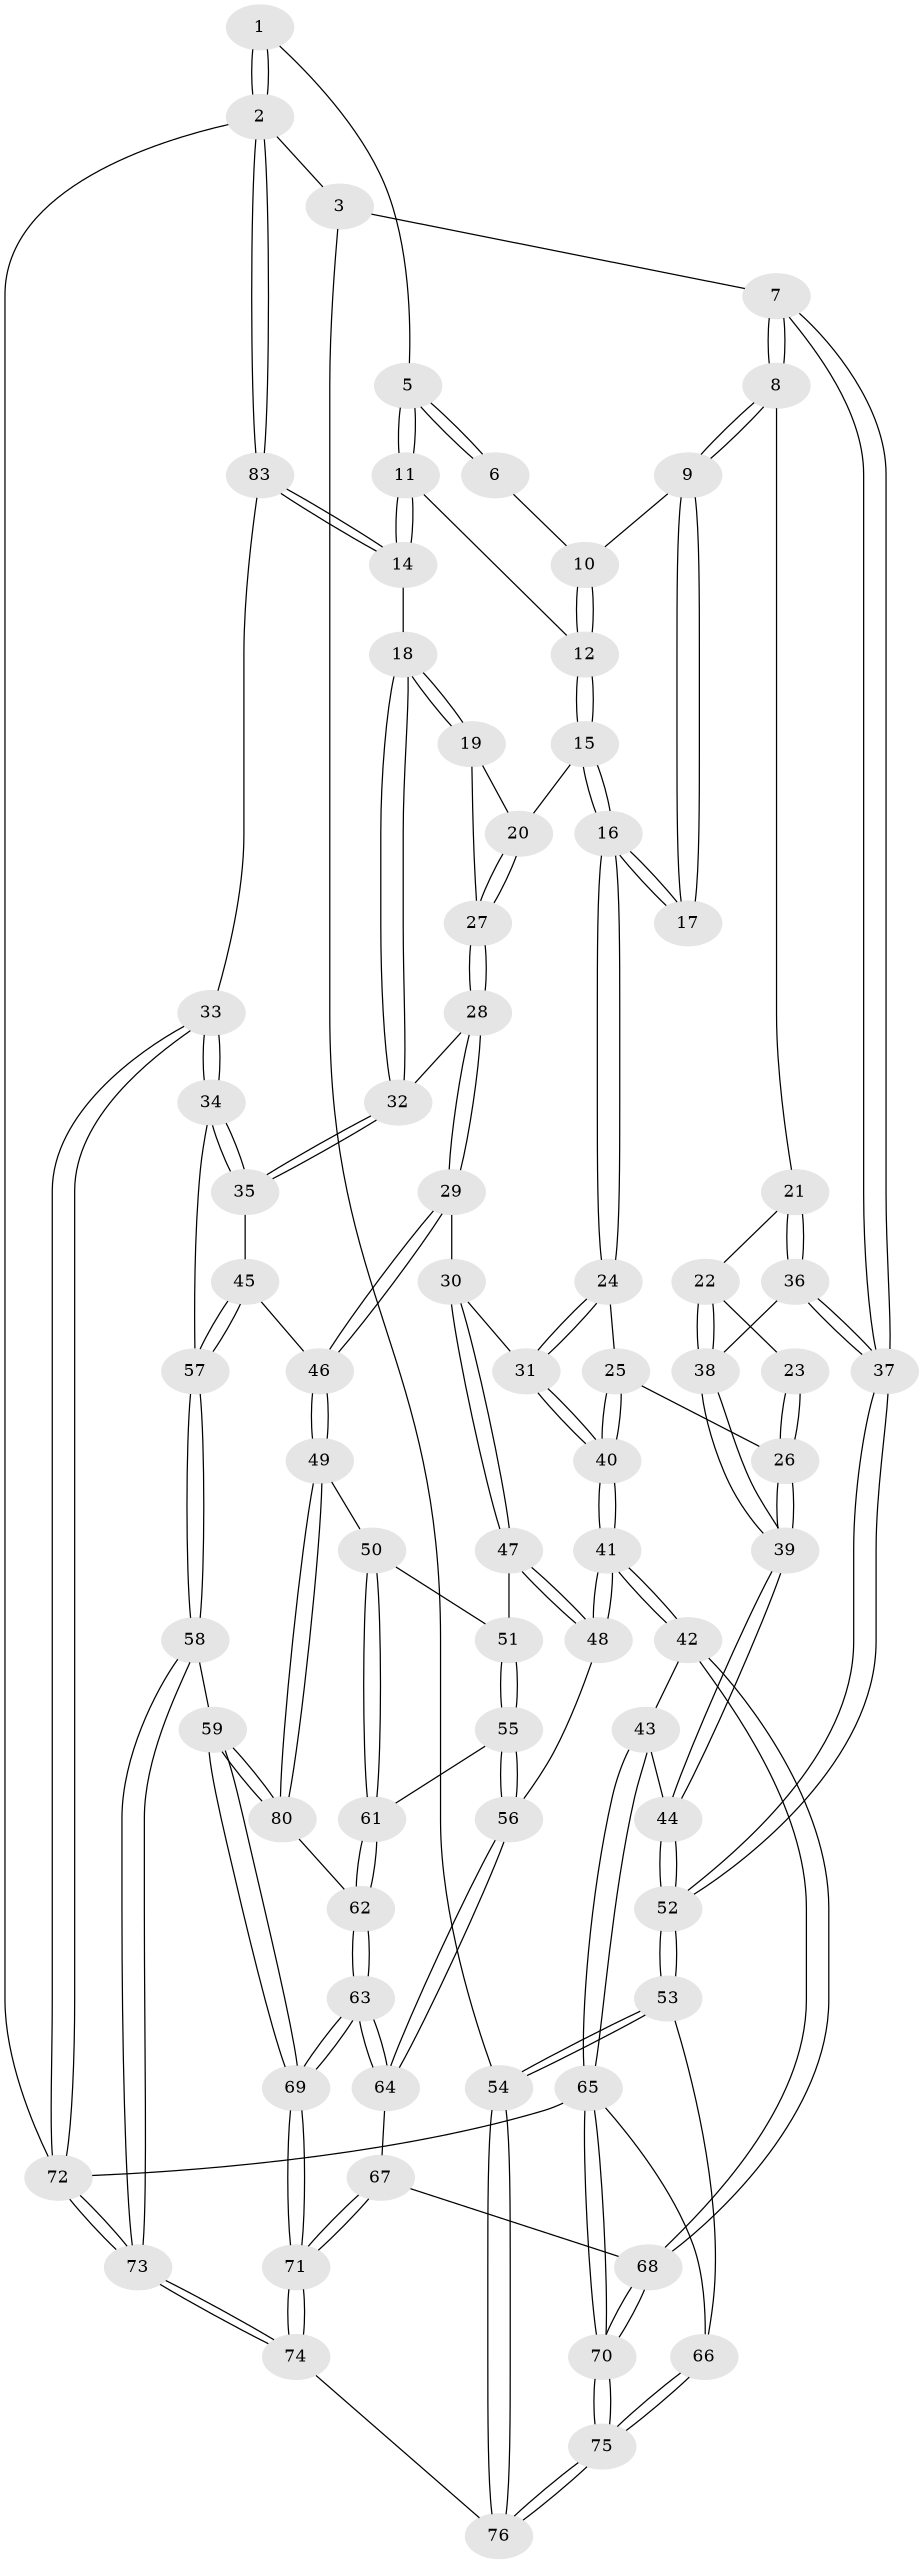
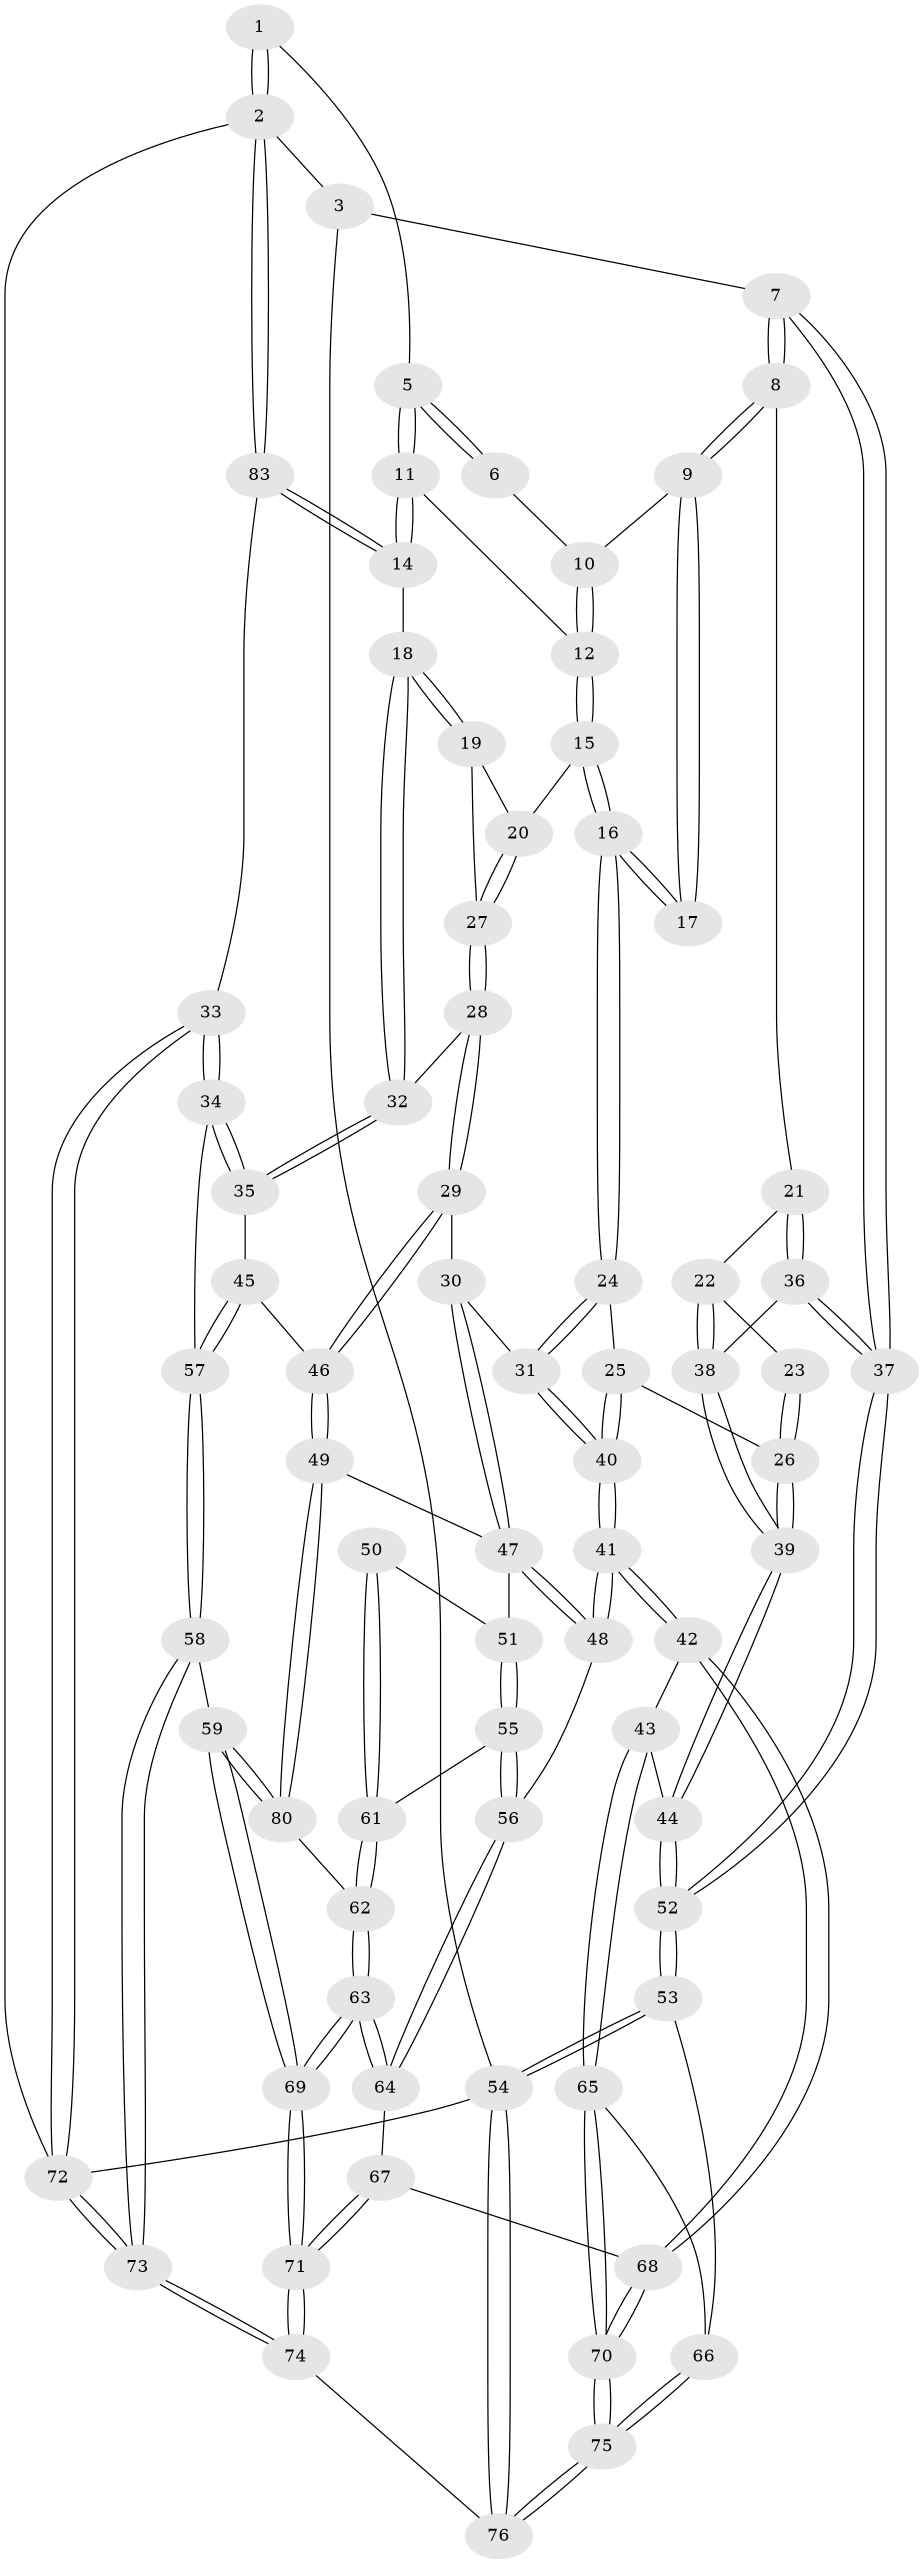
edge "49" -- "50": now "49" -- "47"
edge "65" -- "72": now "54" -- "72"
